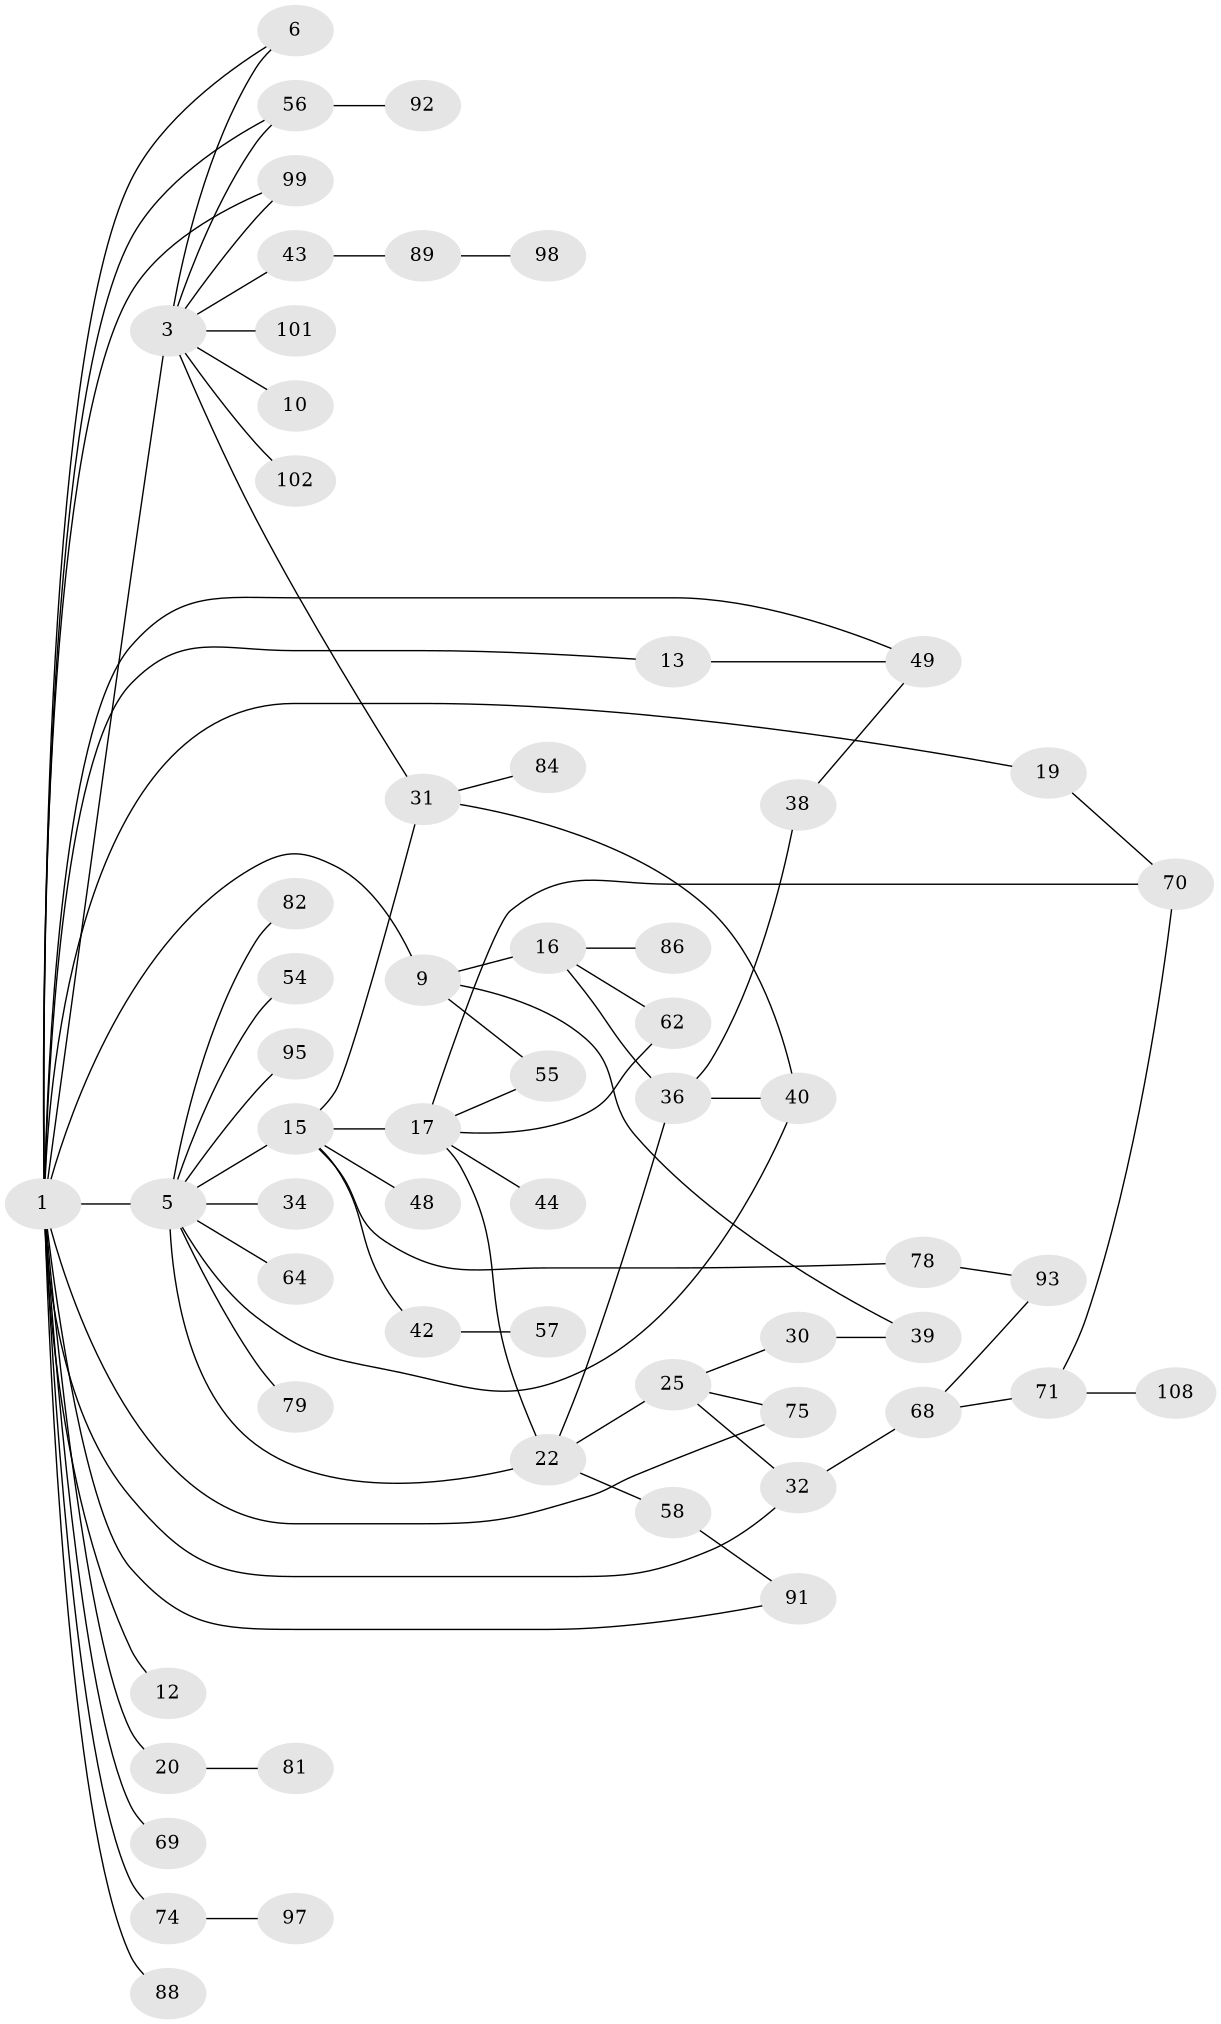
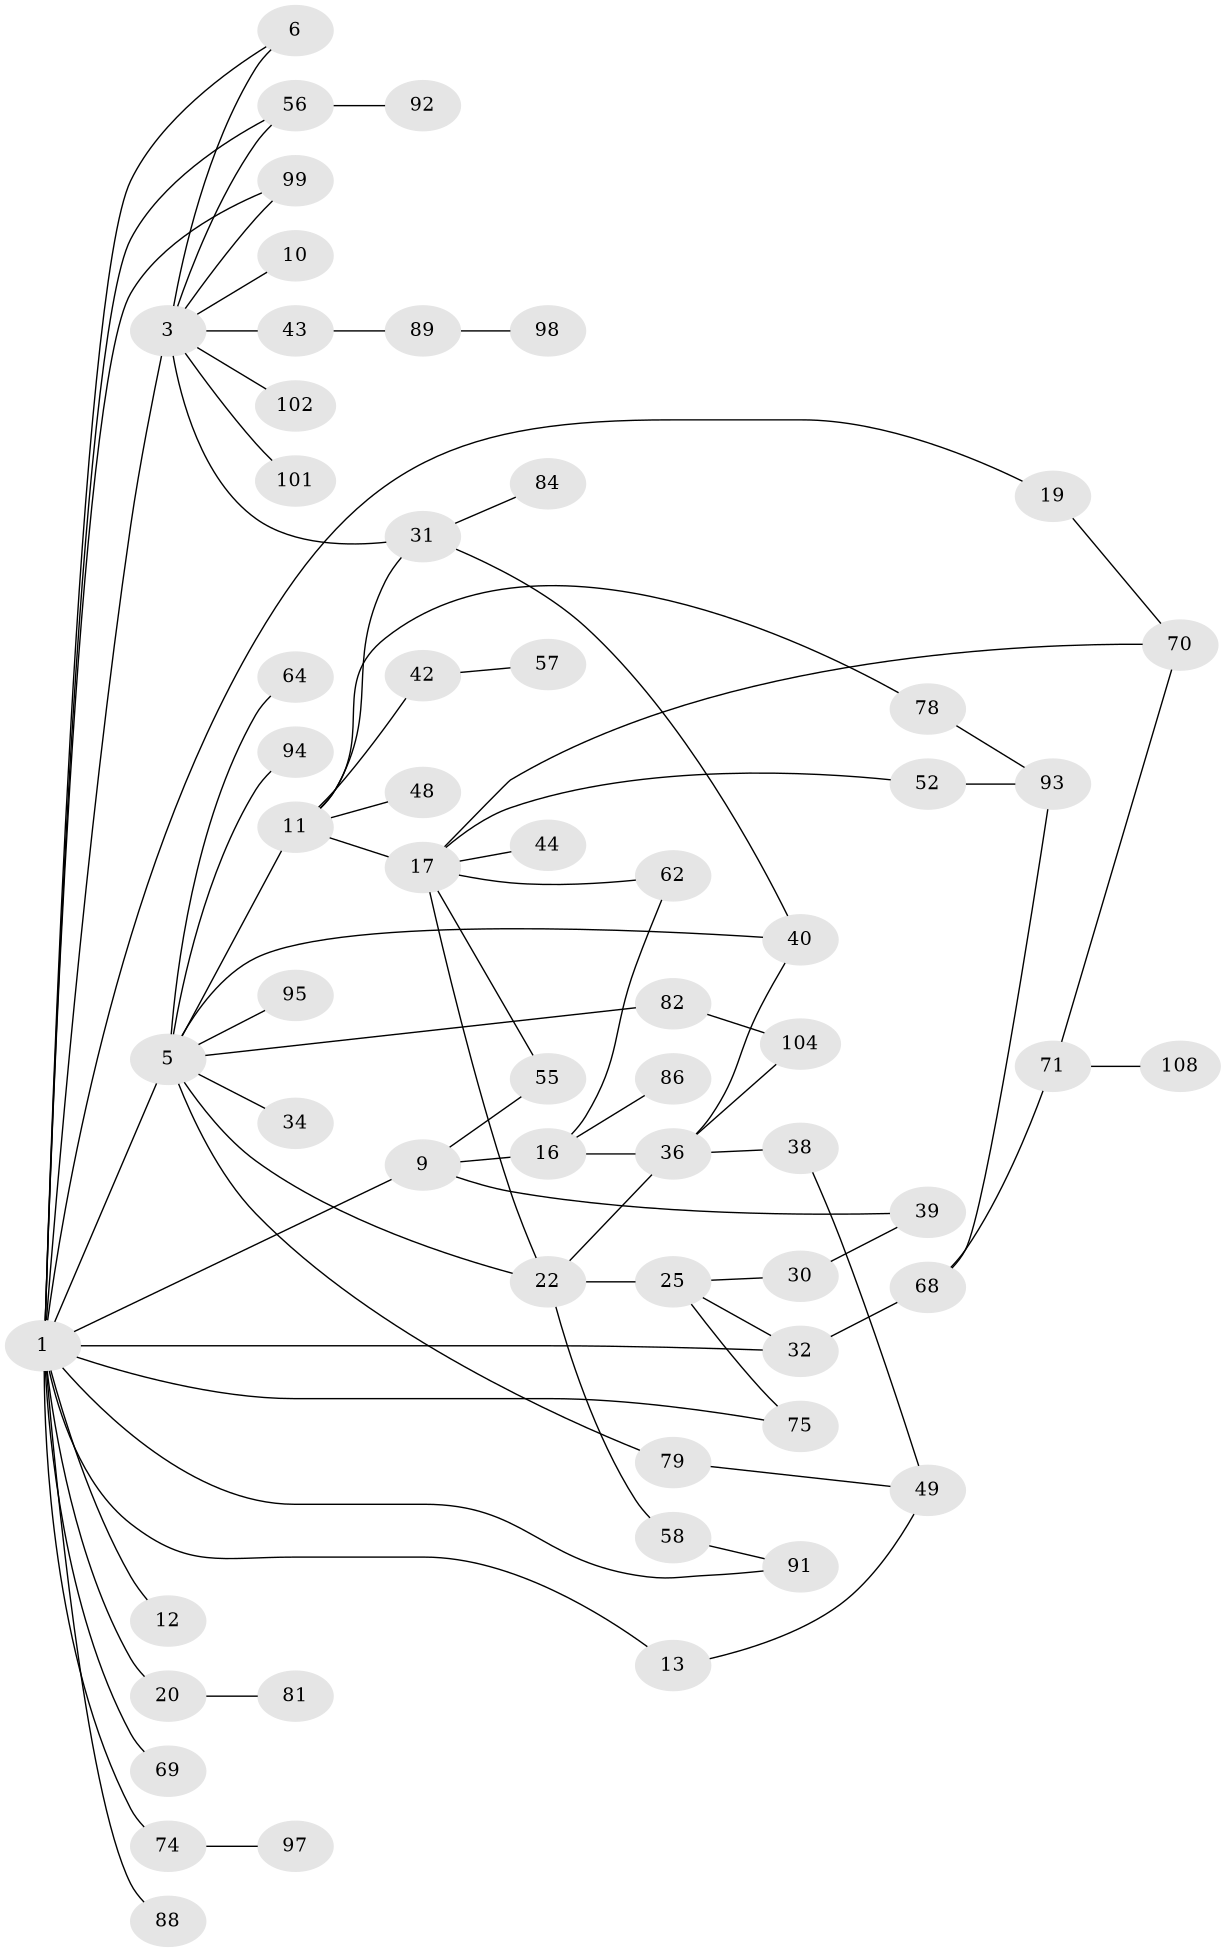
edge "49" -- "1": now "49" -- "79"
node "52": added
node "54": label "54" -> "94"
node "104": added
node "15": label "15" -> "11"
